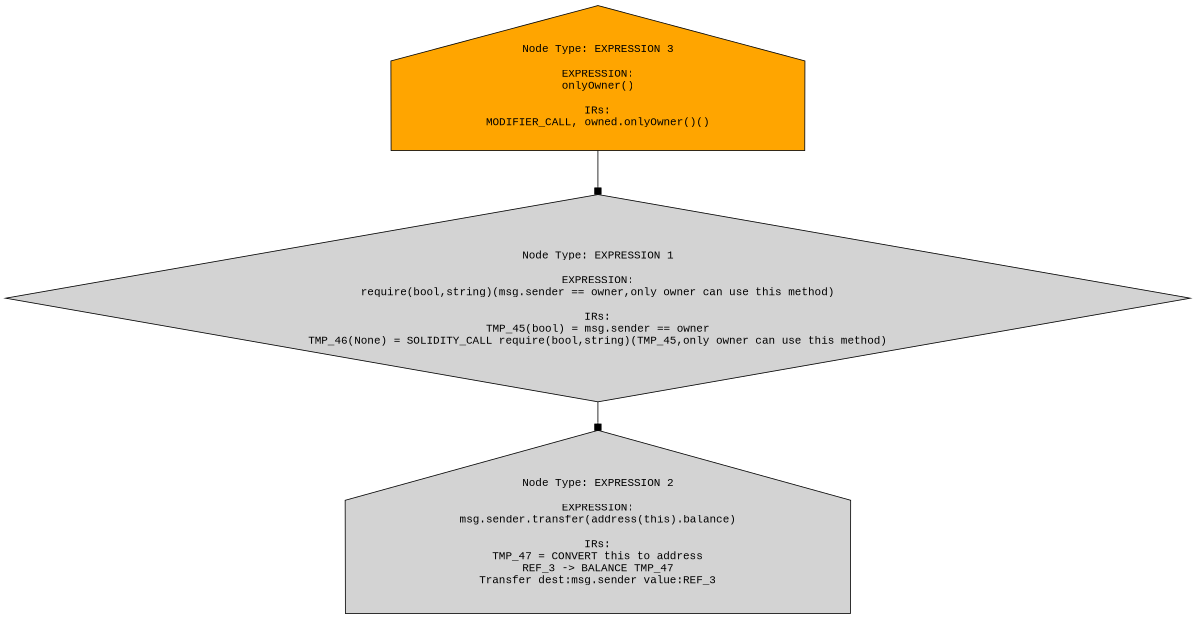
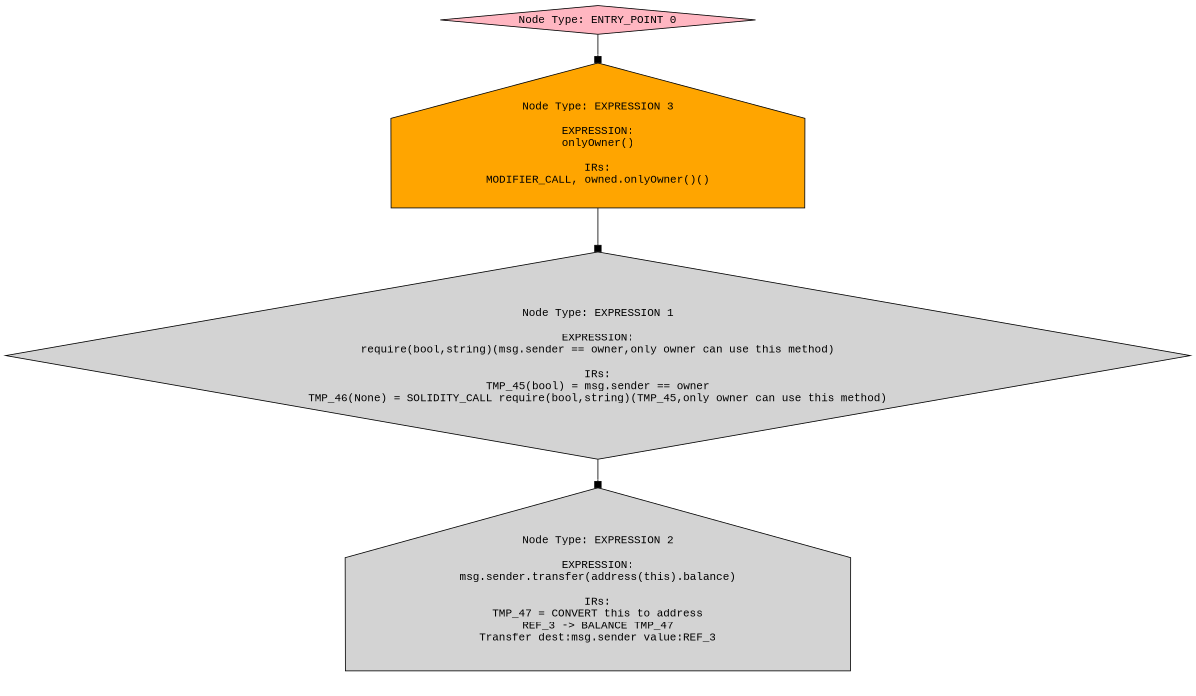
node "Node Type: ENTRY_POINT 0": added
